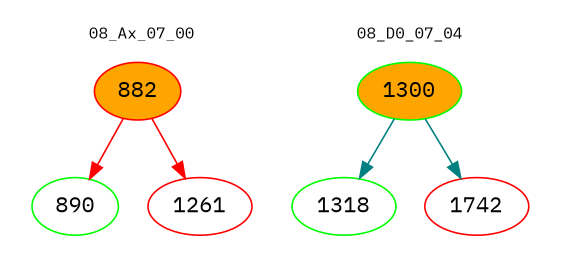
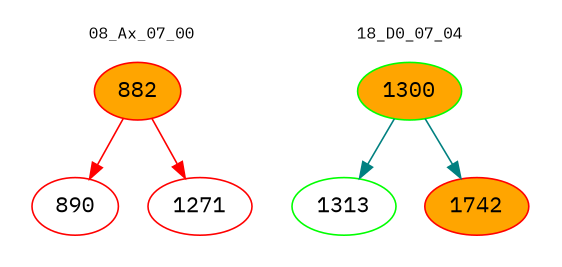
cluster "08_D0_07_04": label "08_D0_07_04" -> "18_D0_07_04"
node "890": color green -> red
node "1261": label "1261" -> "1271"
node "1318": label "1318" -> "1313"
node "1742": fillcolor white -> orange
